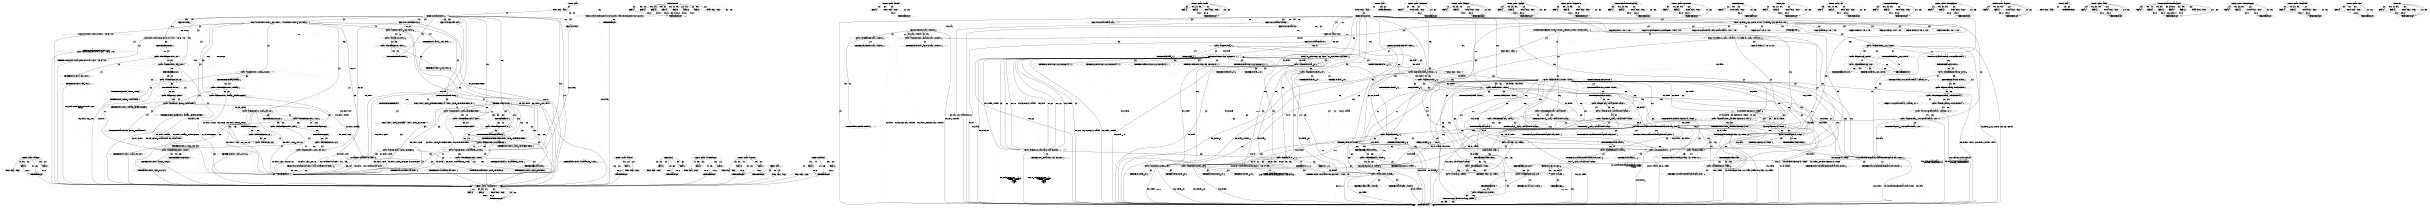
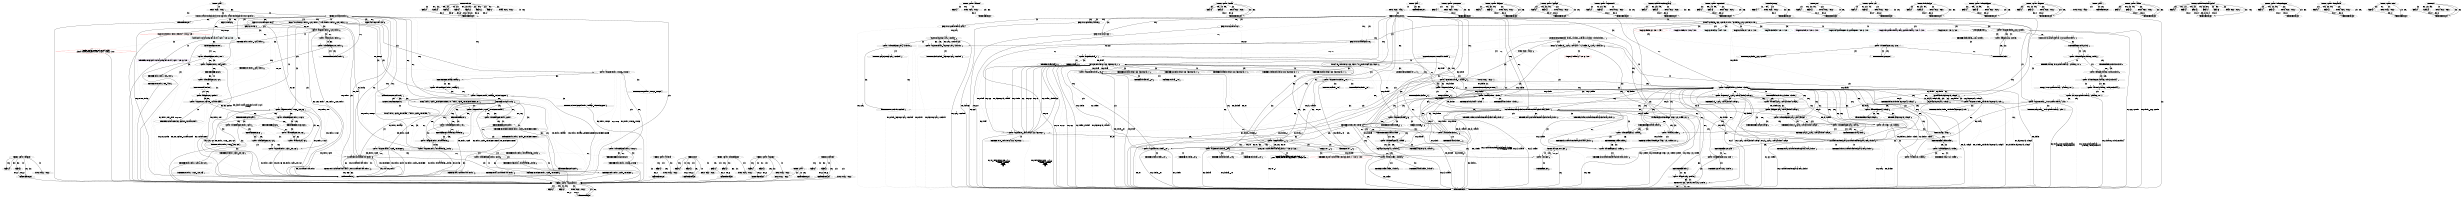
node "<(LOCAL,u64 rs_offset: u64)<SUB>26</SUB>>": shape diamond -> box
edge "(METHOD,svc_rdma_post_send_wr)" -> "(<operator>.assignment,send_wr->opcode = IB_WR_SEND)": label "DDG: IB_WR_SEND_WITH_INV" -> "DDG: "
edge "(IDENTIFIER,xfer_len,xfer_len && chunk_no < nchunks)" -> "(FIELD_IDENTIFIER,wc_target,wc_target)": now "(<operator>.logicalAnd,xfer_len && chunk_no < nchunks)" -> "(FIELD_IDENTIFIER,wc_target,wc_target)"
node "(IDENTIFIER,ctxt,ctxt->cqe.done = svc_rdma_wc_send)": removed
node "(IDENTIFIER,send_wr,send_wr->send_flags = IB_SEND_SIGNALED)": removed
